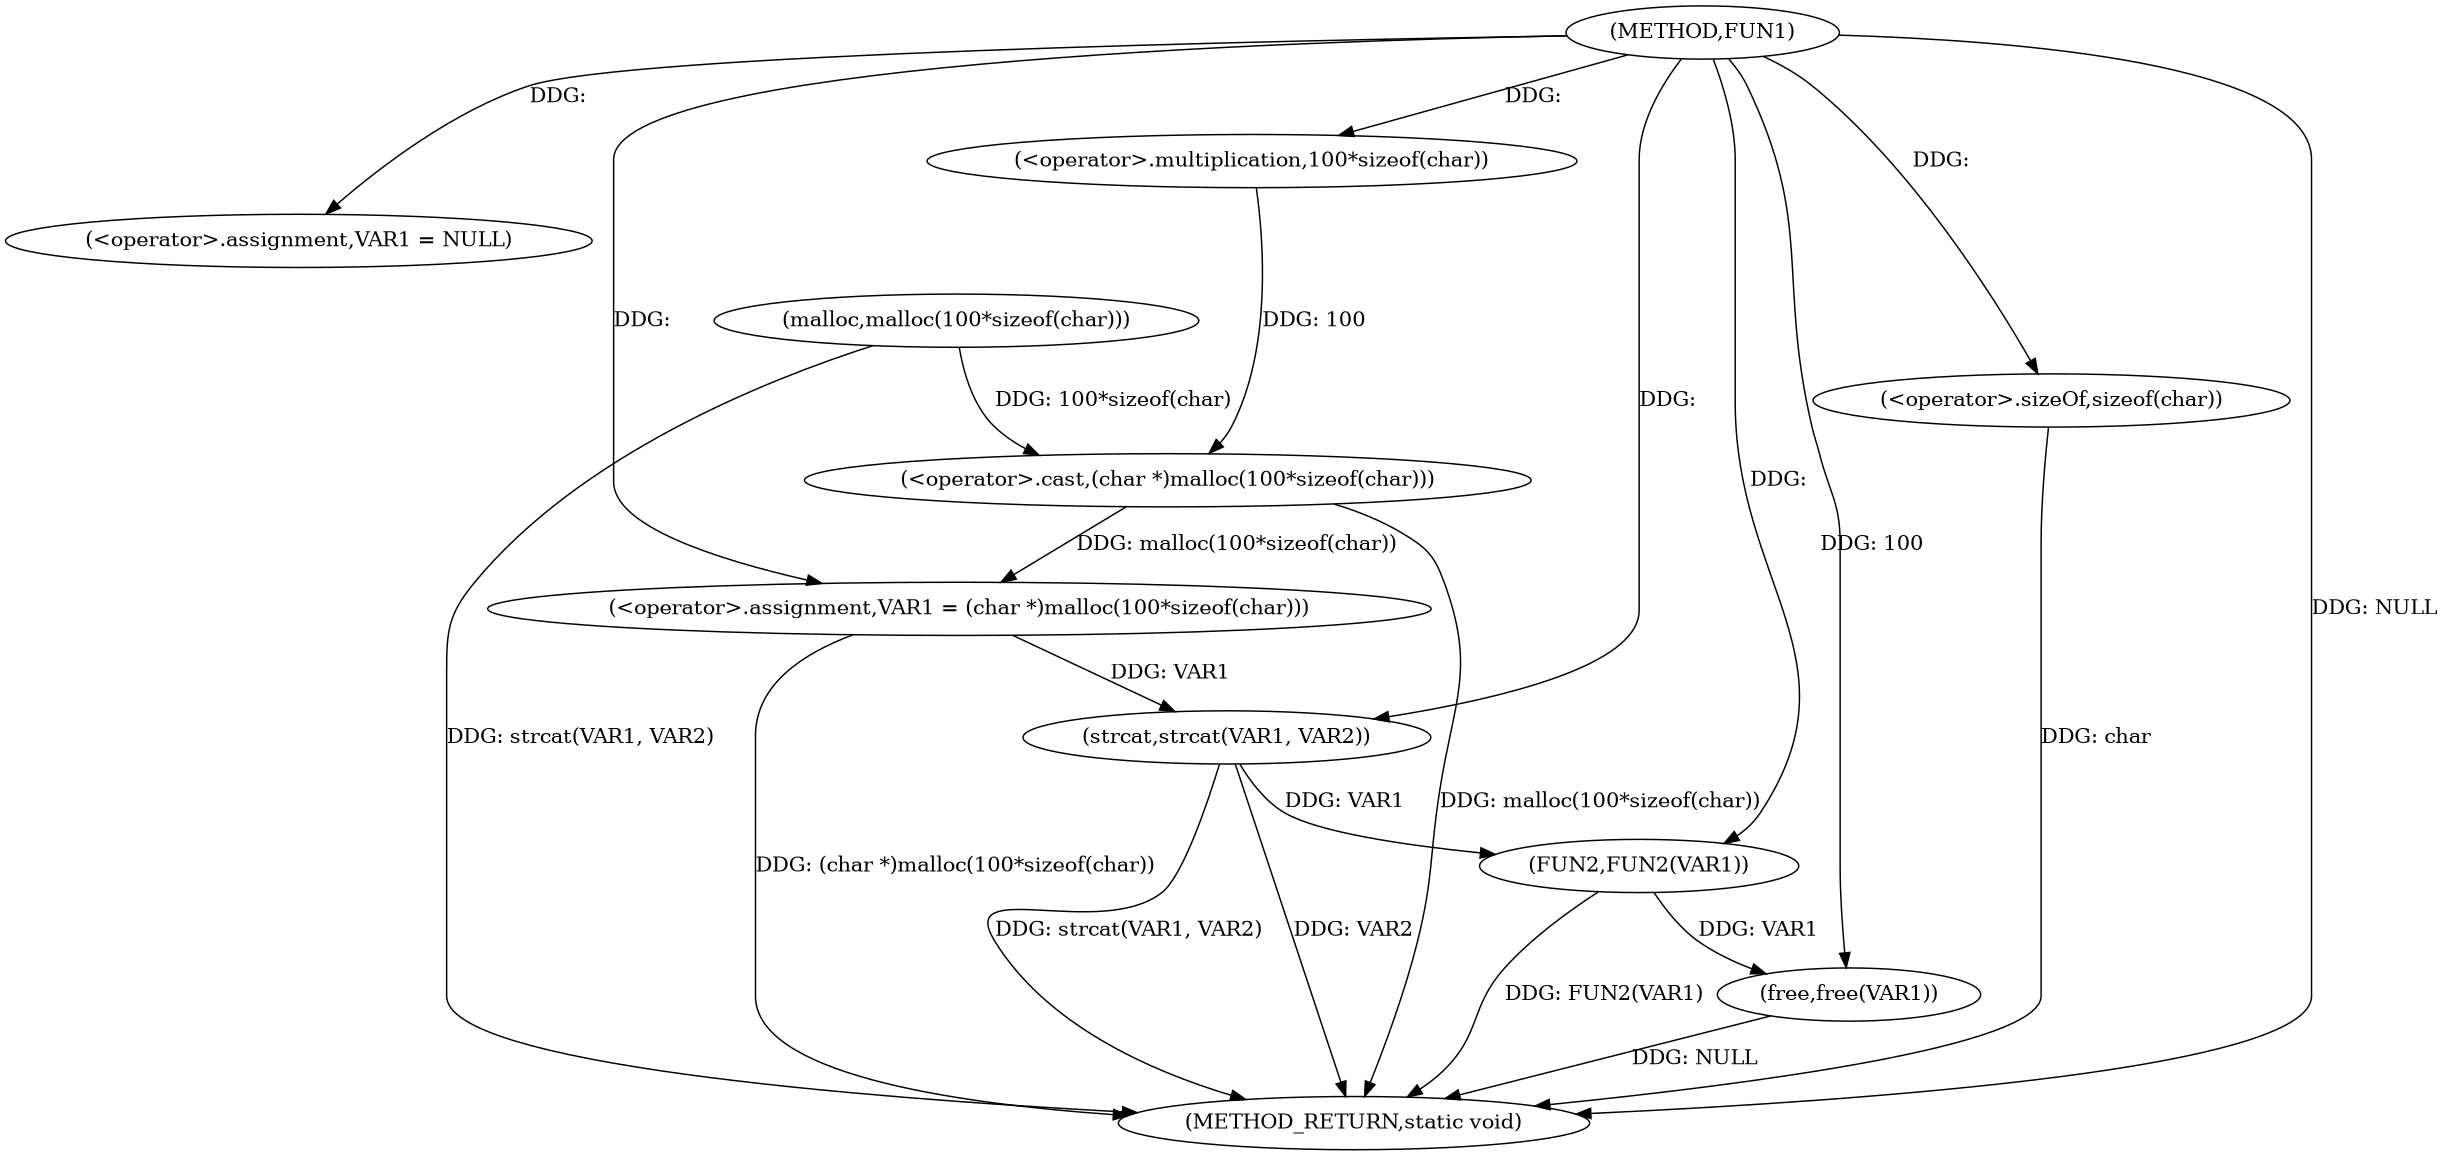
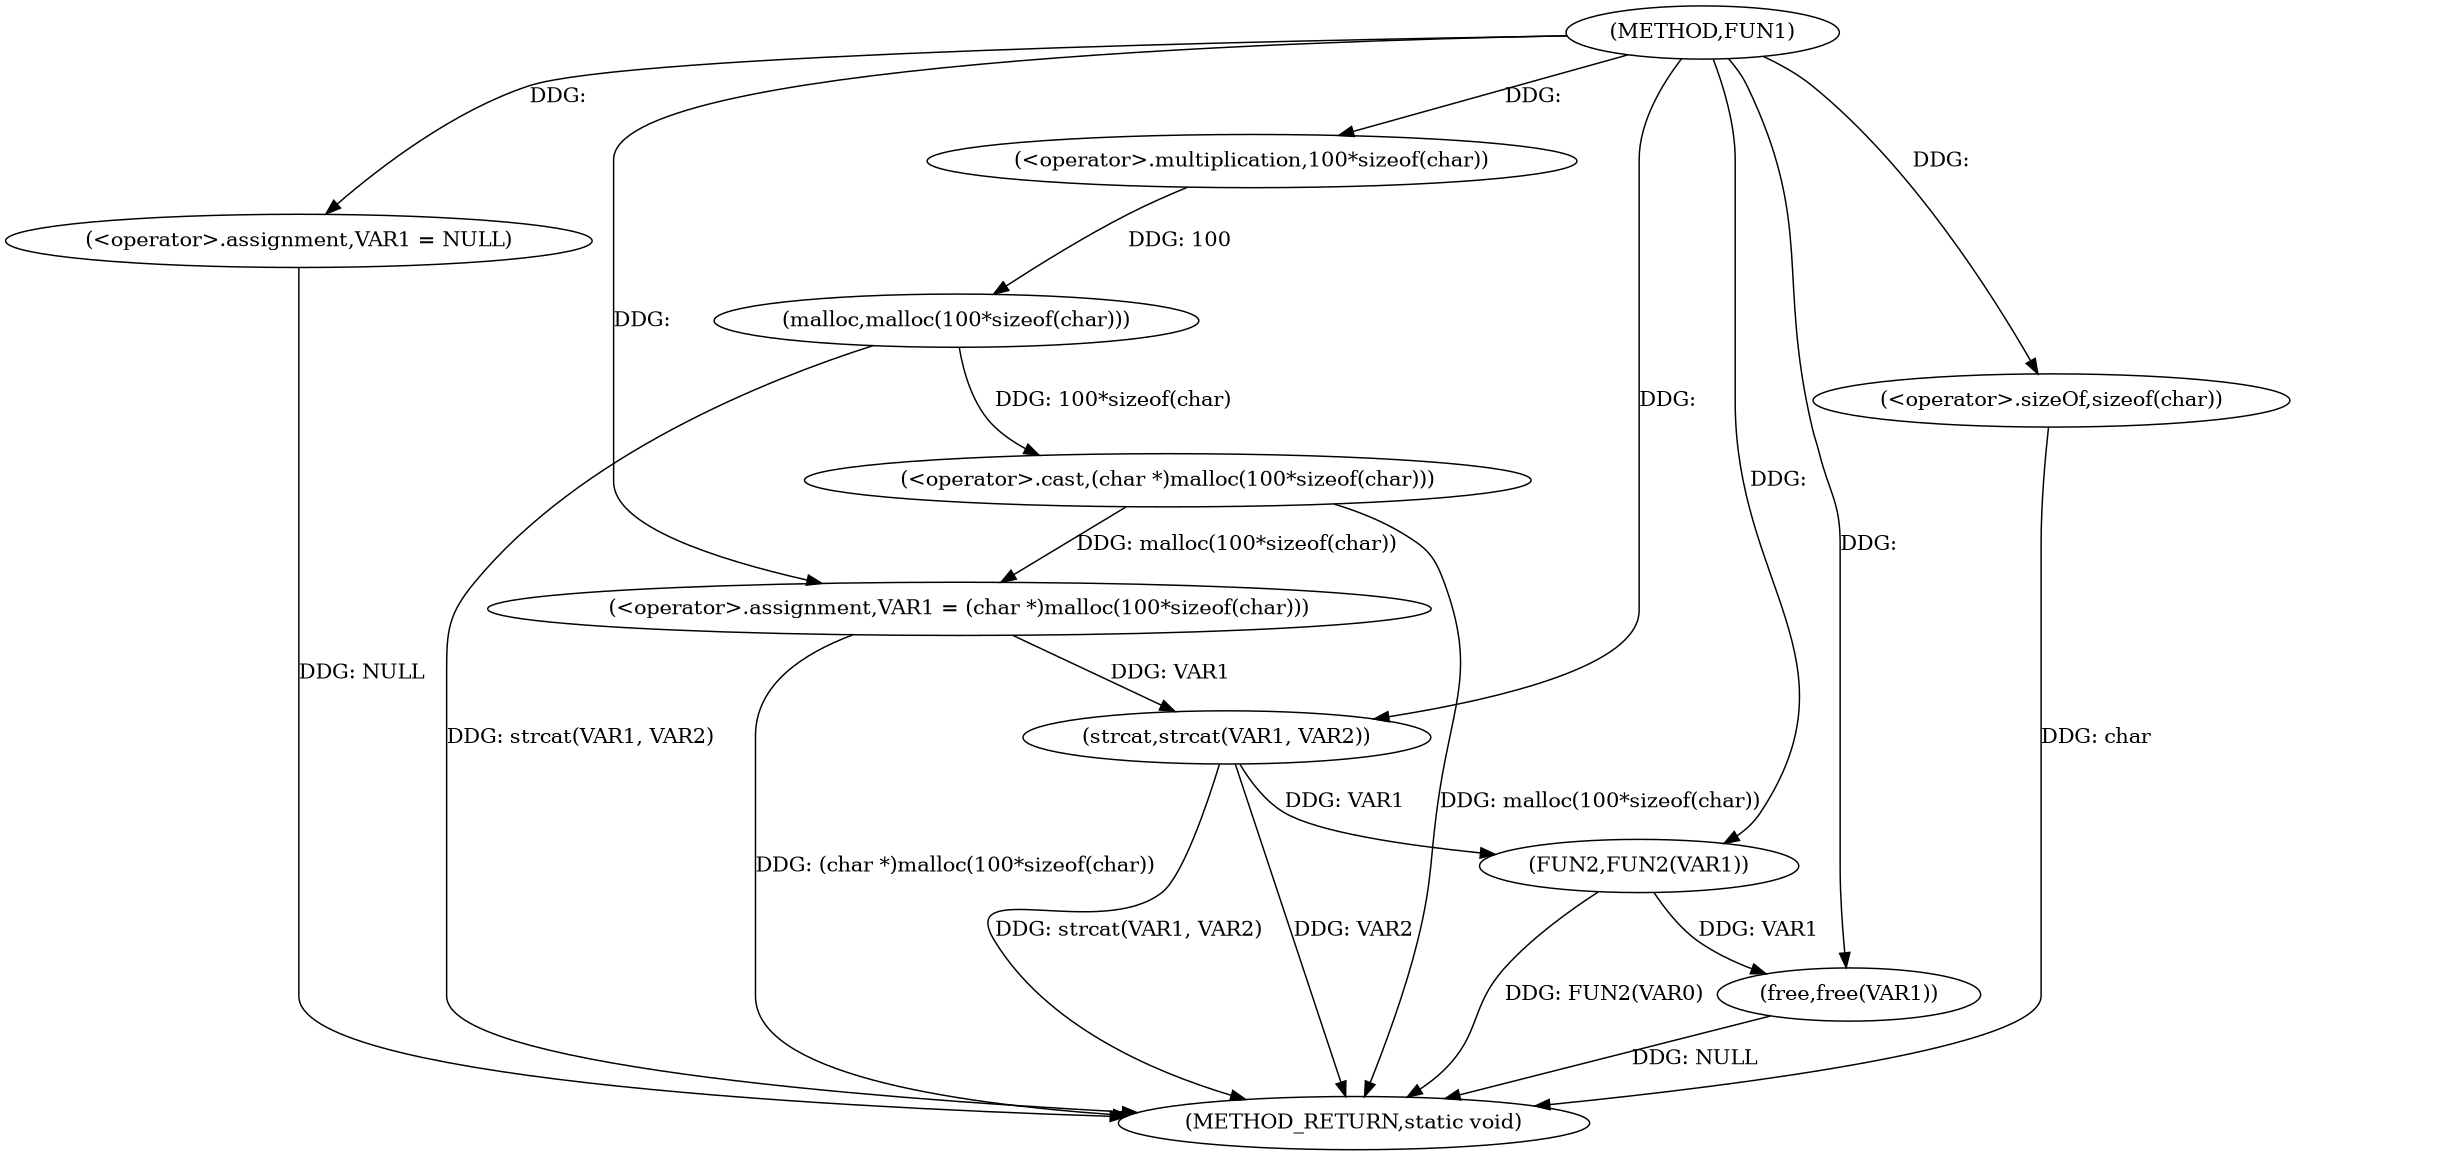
edge "(<operator>.multiplication,100*sizeof(char))" -> "(<operator>.cast,(char *)malloc(100*sizeof(char)))": now "(<operator>.multiplication,100*sizeof(char))" -> "(malloc,malloc(100*sizeof(char)))"
edge "(METHOD,FUN1)" -> "(free,free(VAR1))": label "DDG: 100" -> "DDG: "
edge "(METHOD,FUN1)" -> "(METHOD_RETURN,static void)": now "(<operator>.assignment,VAR1 = NULL)" -> "(METHOD_RETURN,static void)"
edge "(FUN2,FUN2(VAR1))" -> "(METHOD_RETURN,static void)": label "DDG: FUN2(VAR1)" -> "DDG: FUN2(VAR0)"
